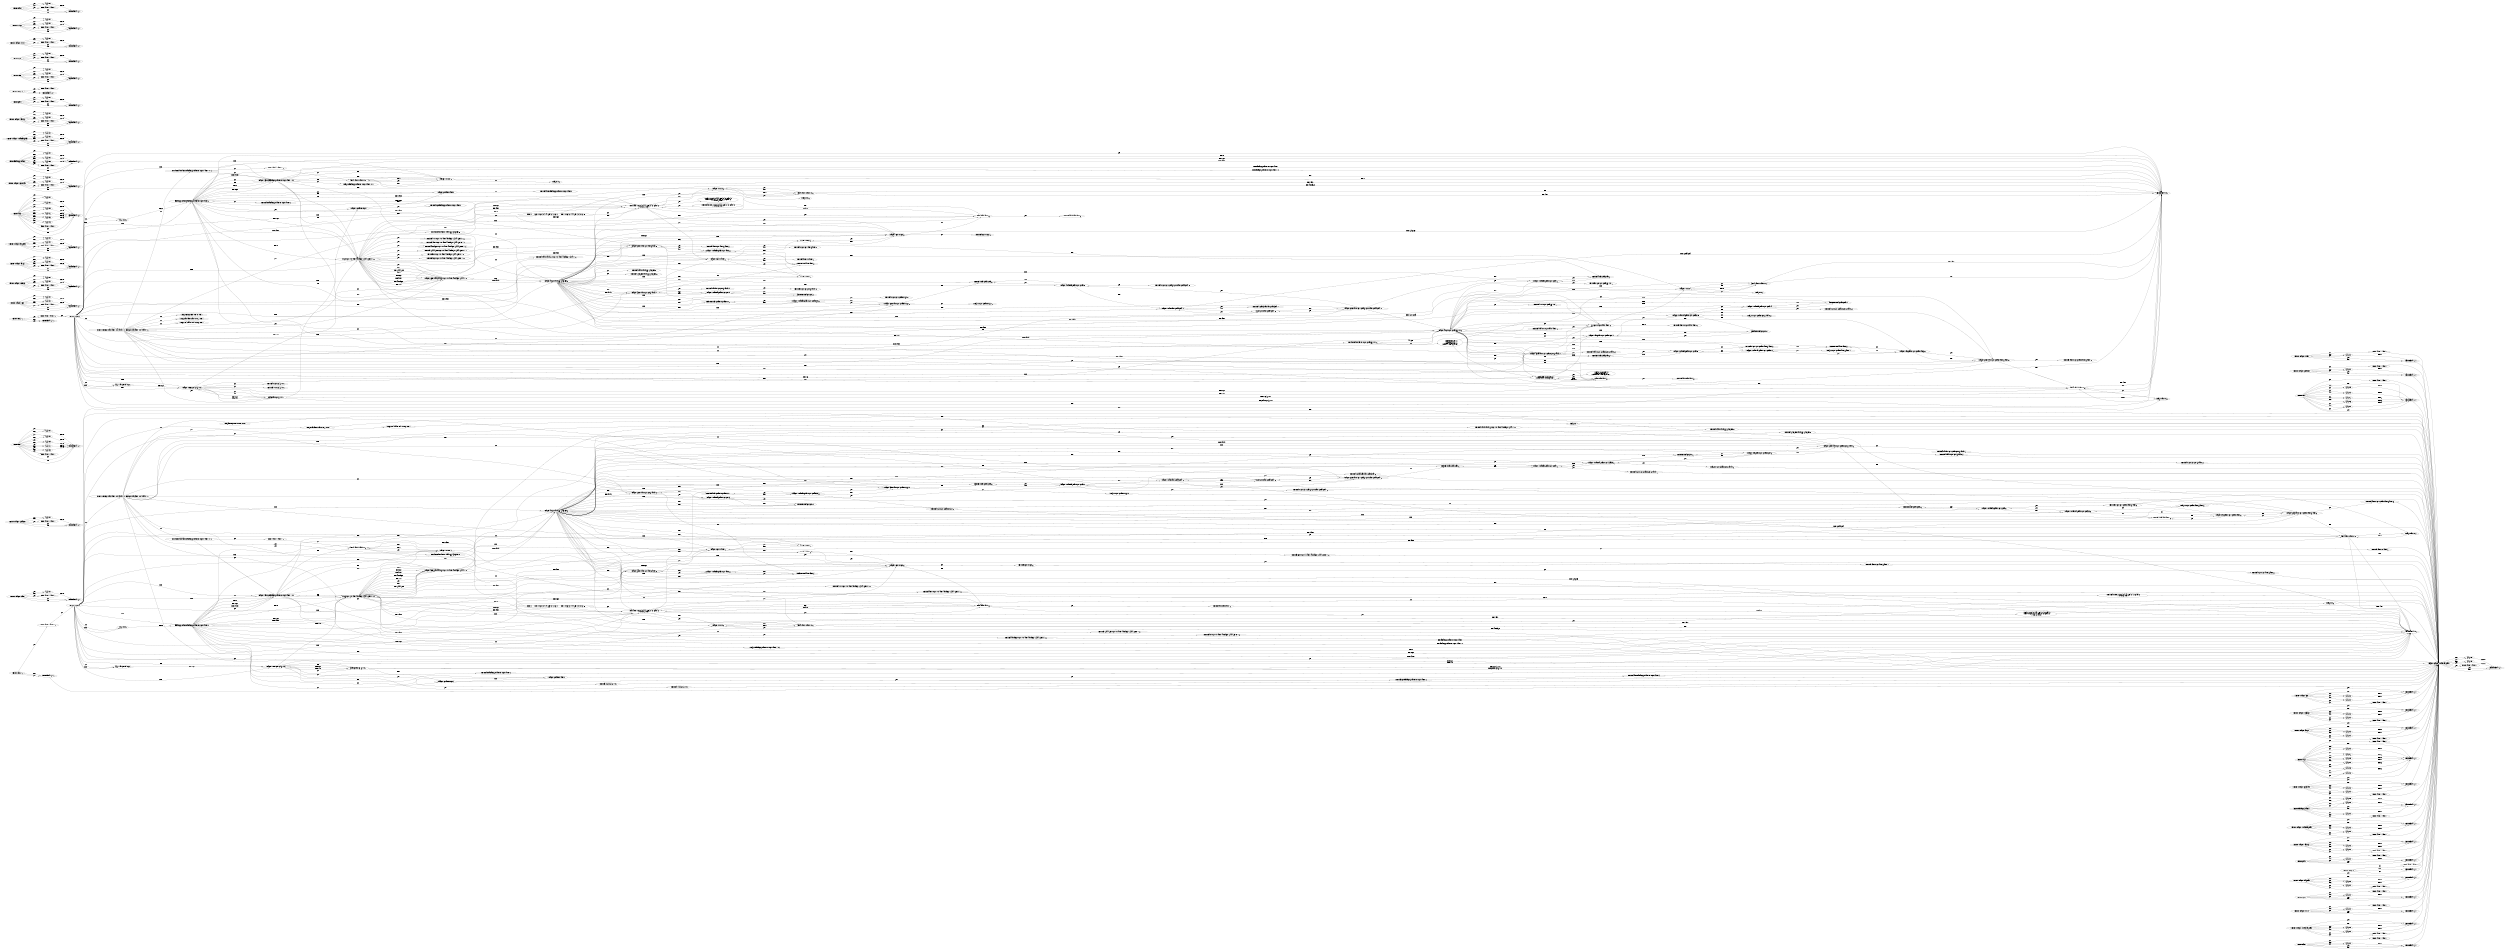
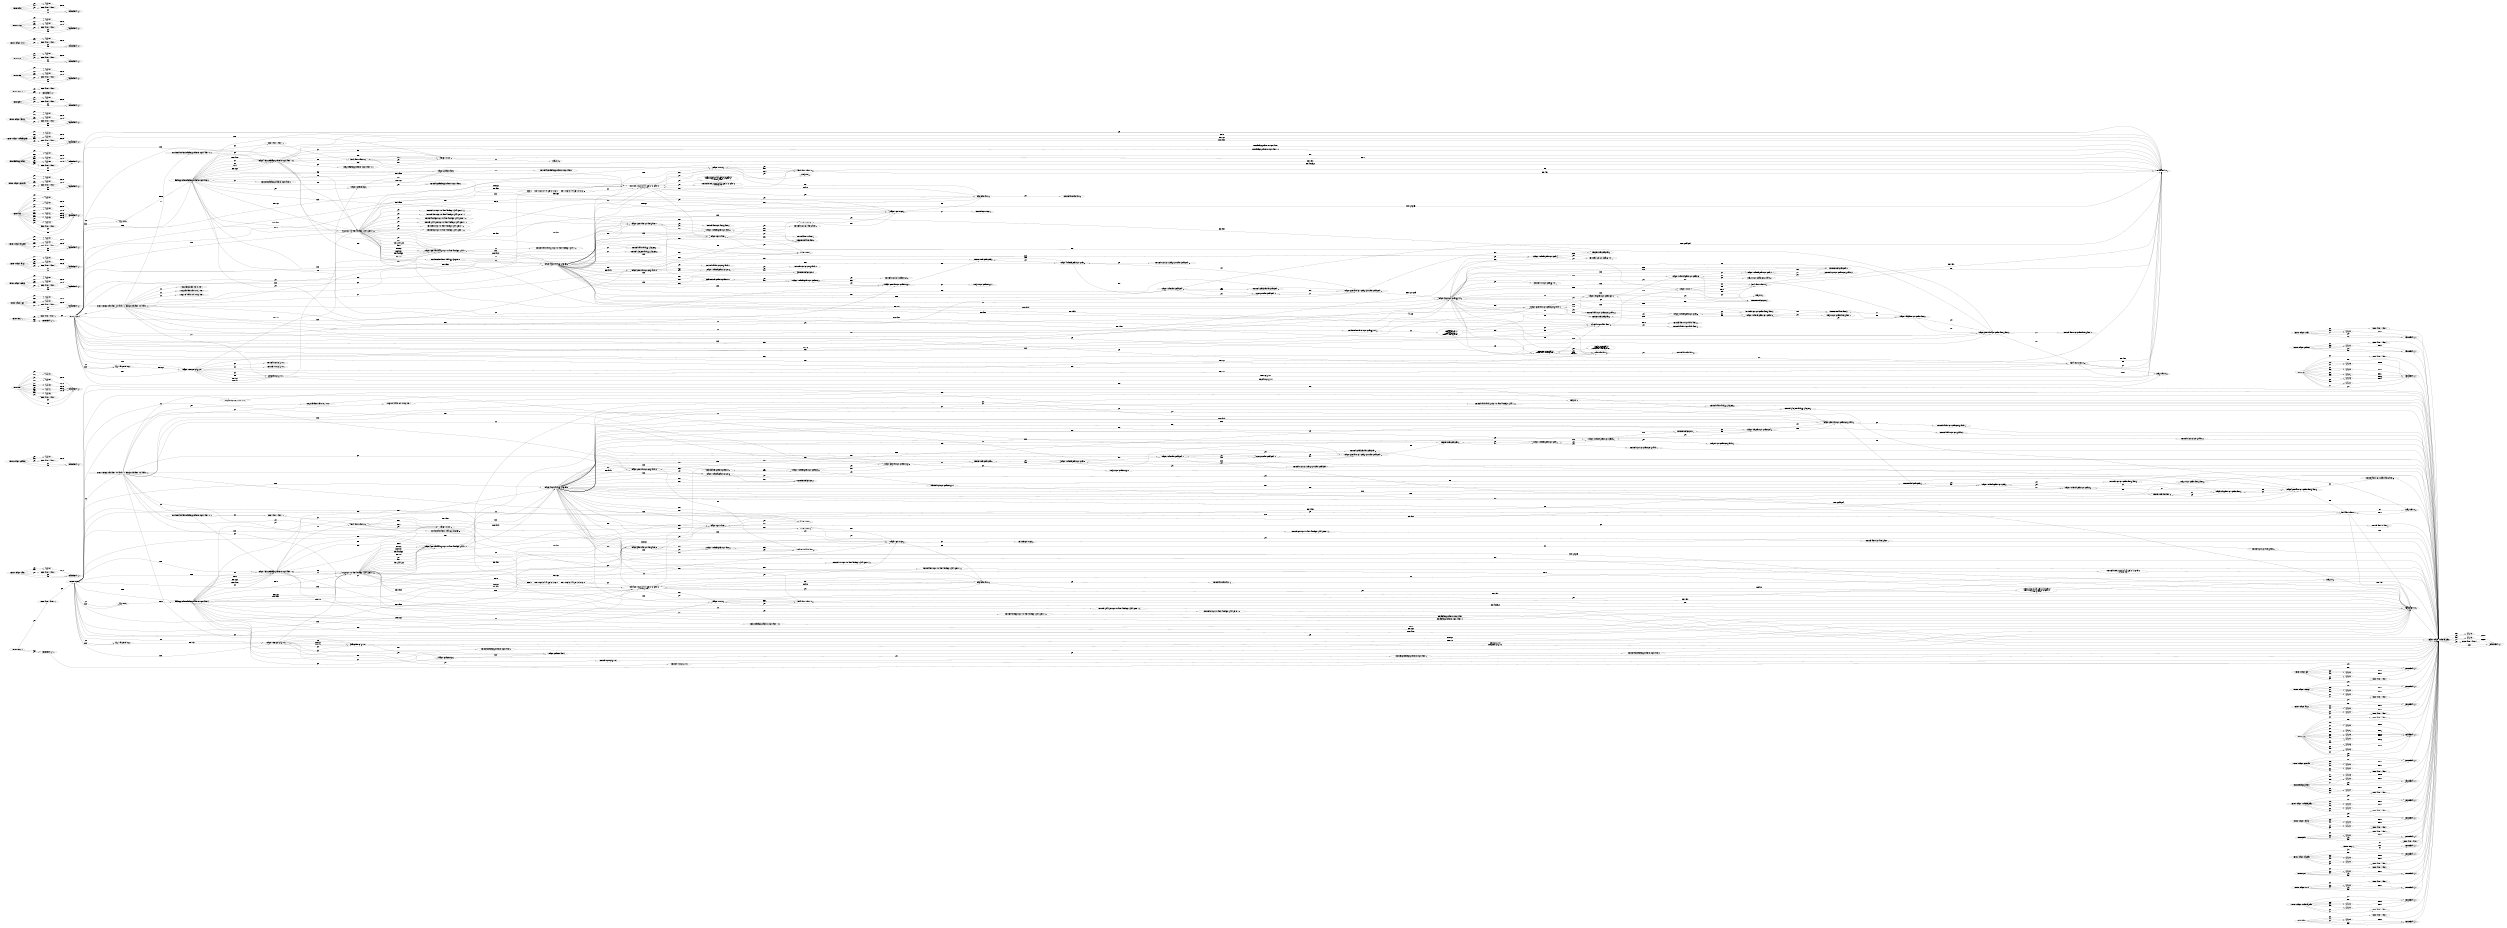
edge "(<operator>.equals,pMap->ranges == NULL)" -> "(munmap,munmap(memPtr, length))": label "AST: " -> "CDG: "
edge "(IDENTIFIER,memPtr,munmap(memPtr, length))" -> "(munmap,munmap(memPtr, length))": reversed
